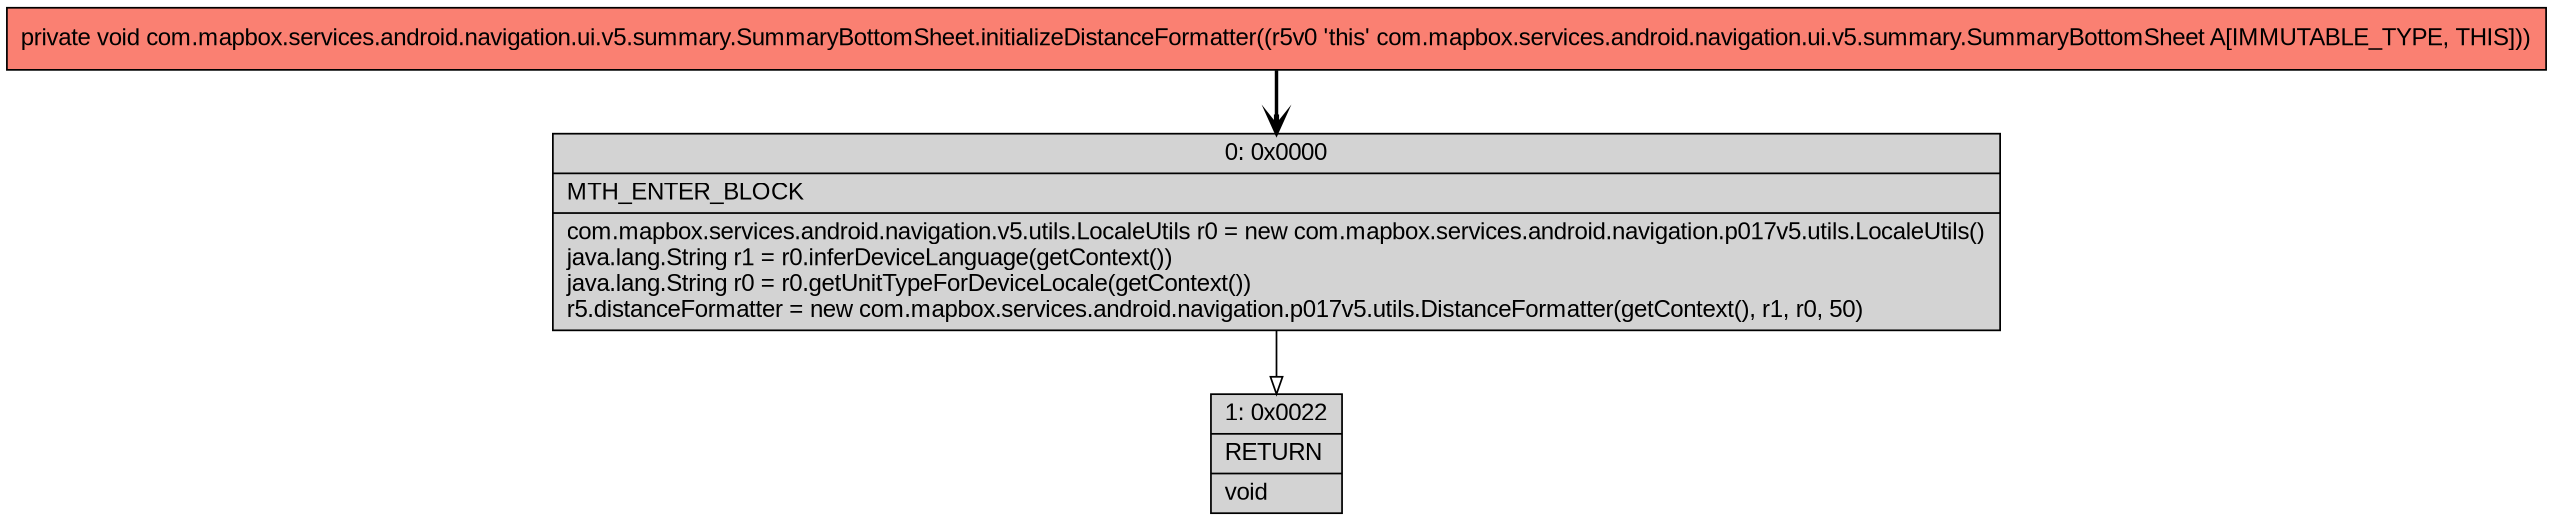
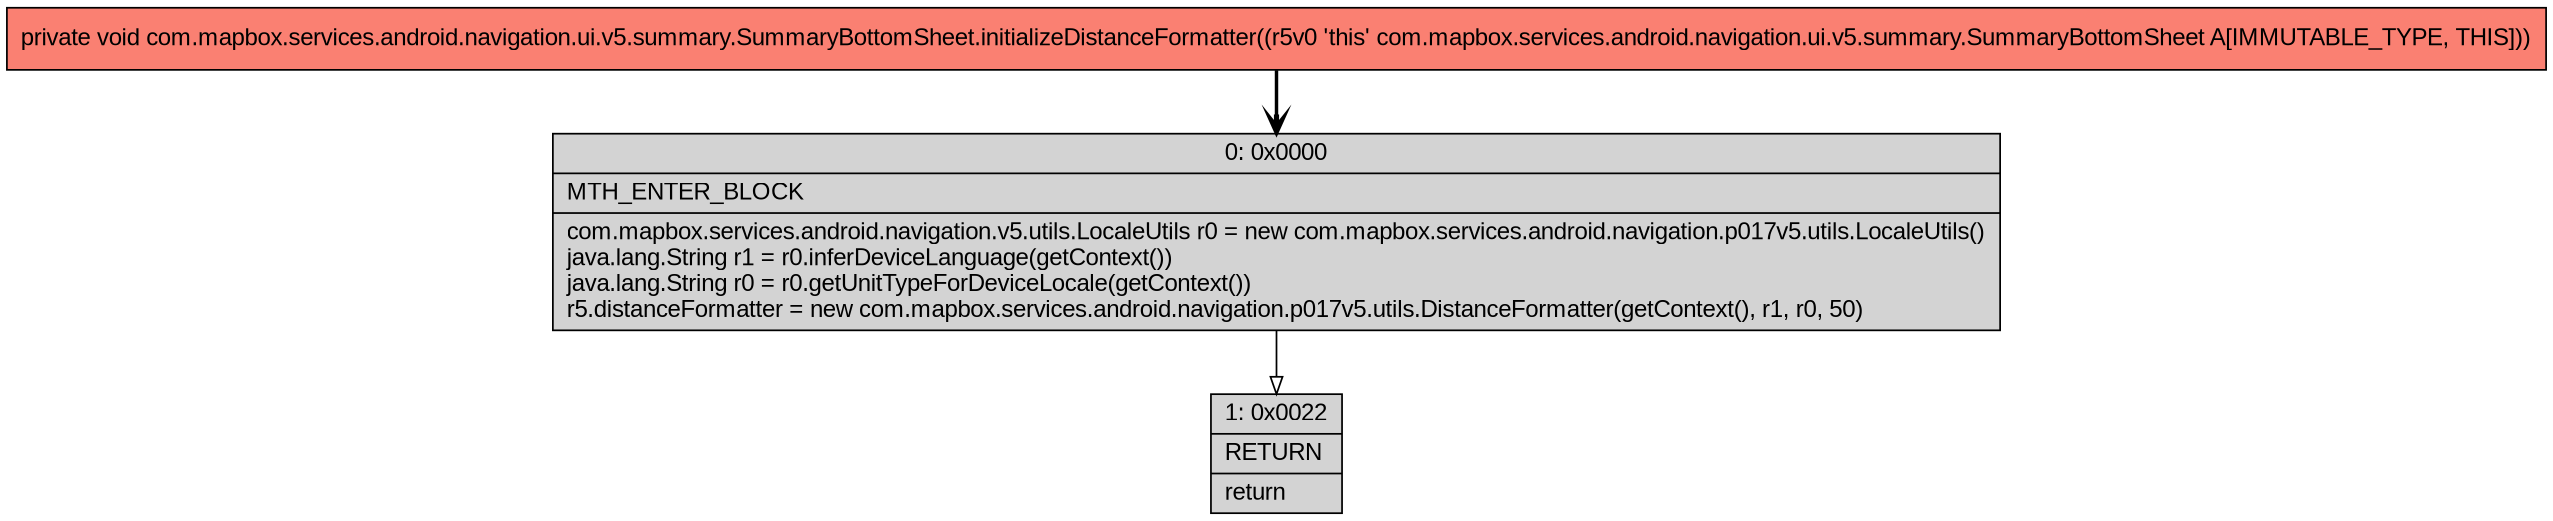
node "1: 0x0022": text "void" -> "return"
